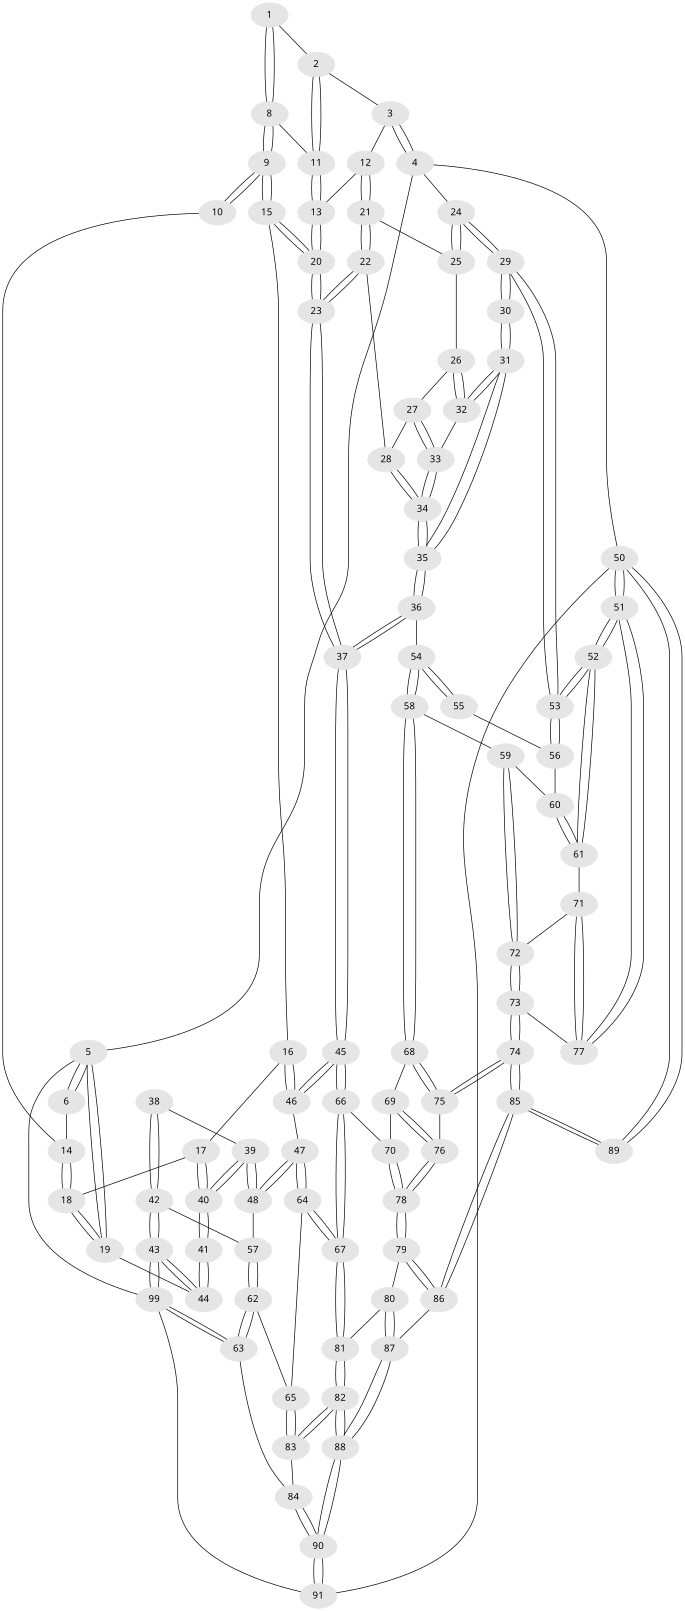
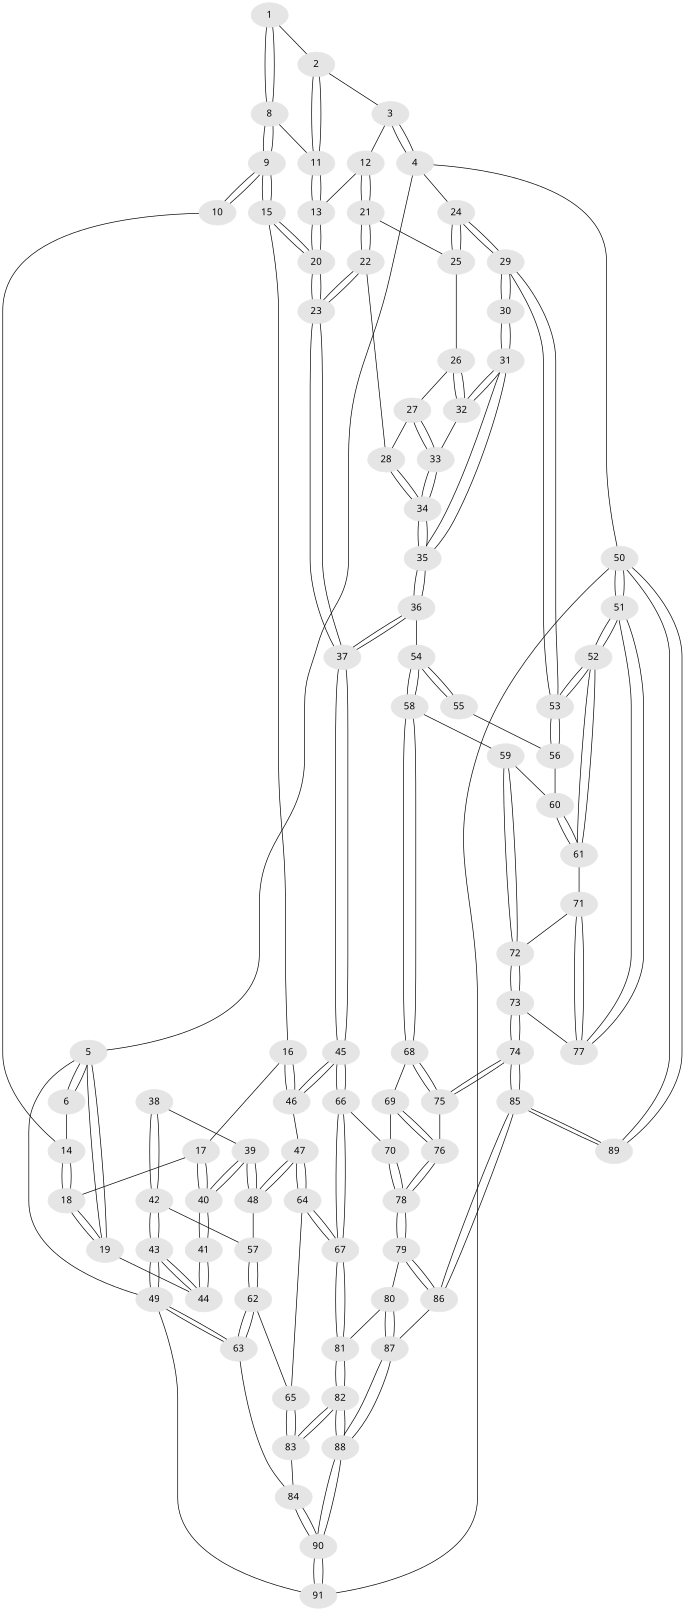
node "99": label "99" -> "49"
